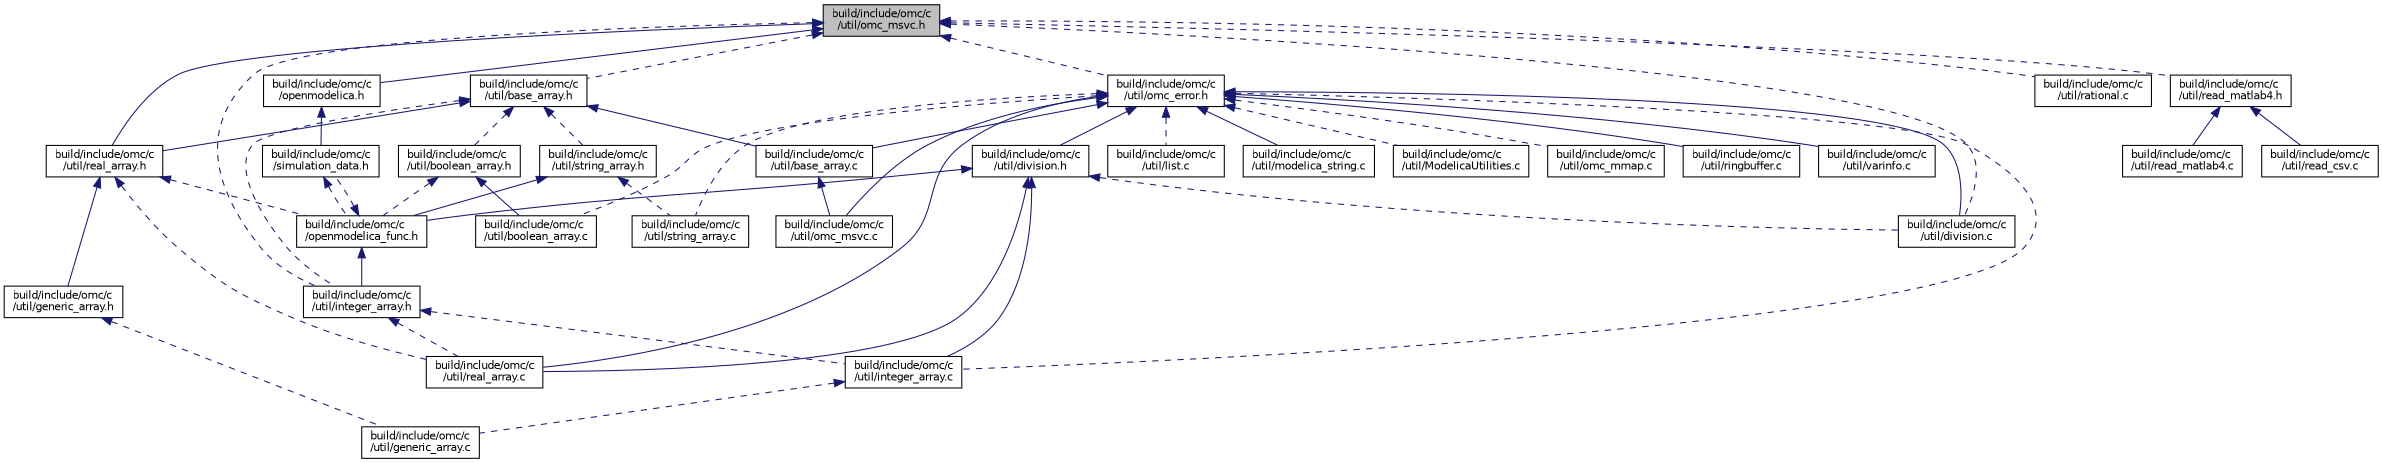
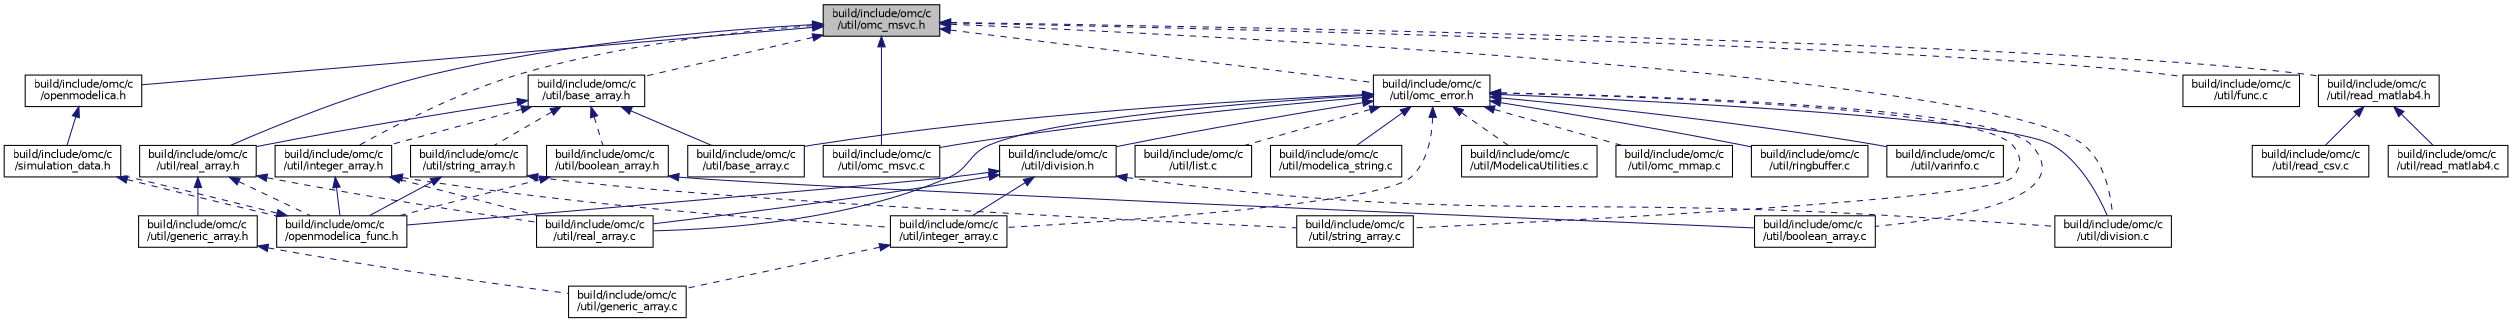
node "build/include/omc/c /util/rational.c": label "build/include/omc/c /util/rational.c" -> "build/include/omc/c /util/func.c"
edge "build/include/omc/c /util/omc_msvc.c" -> "build/include/omc/c /util/base_array.c": now "build/include/omc/c /util/omc_msvc.c" -> "build/include/omc/c /util/omc_msvc.h"
edge "build/include/omc/c /util/integer_array.h" -> "build/include/omc/c /openmodelica_func.h": reversed
